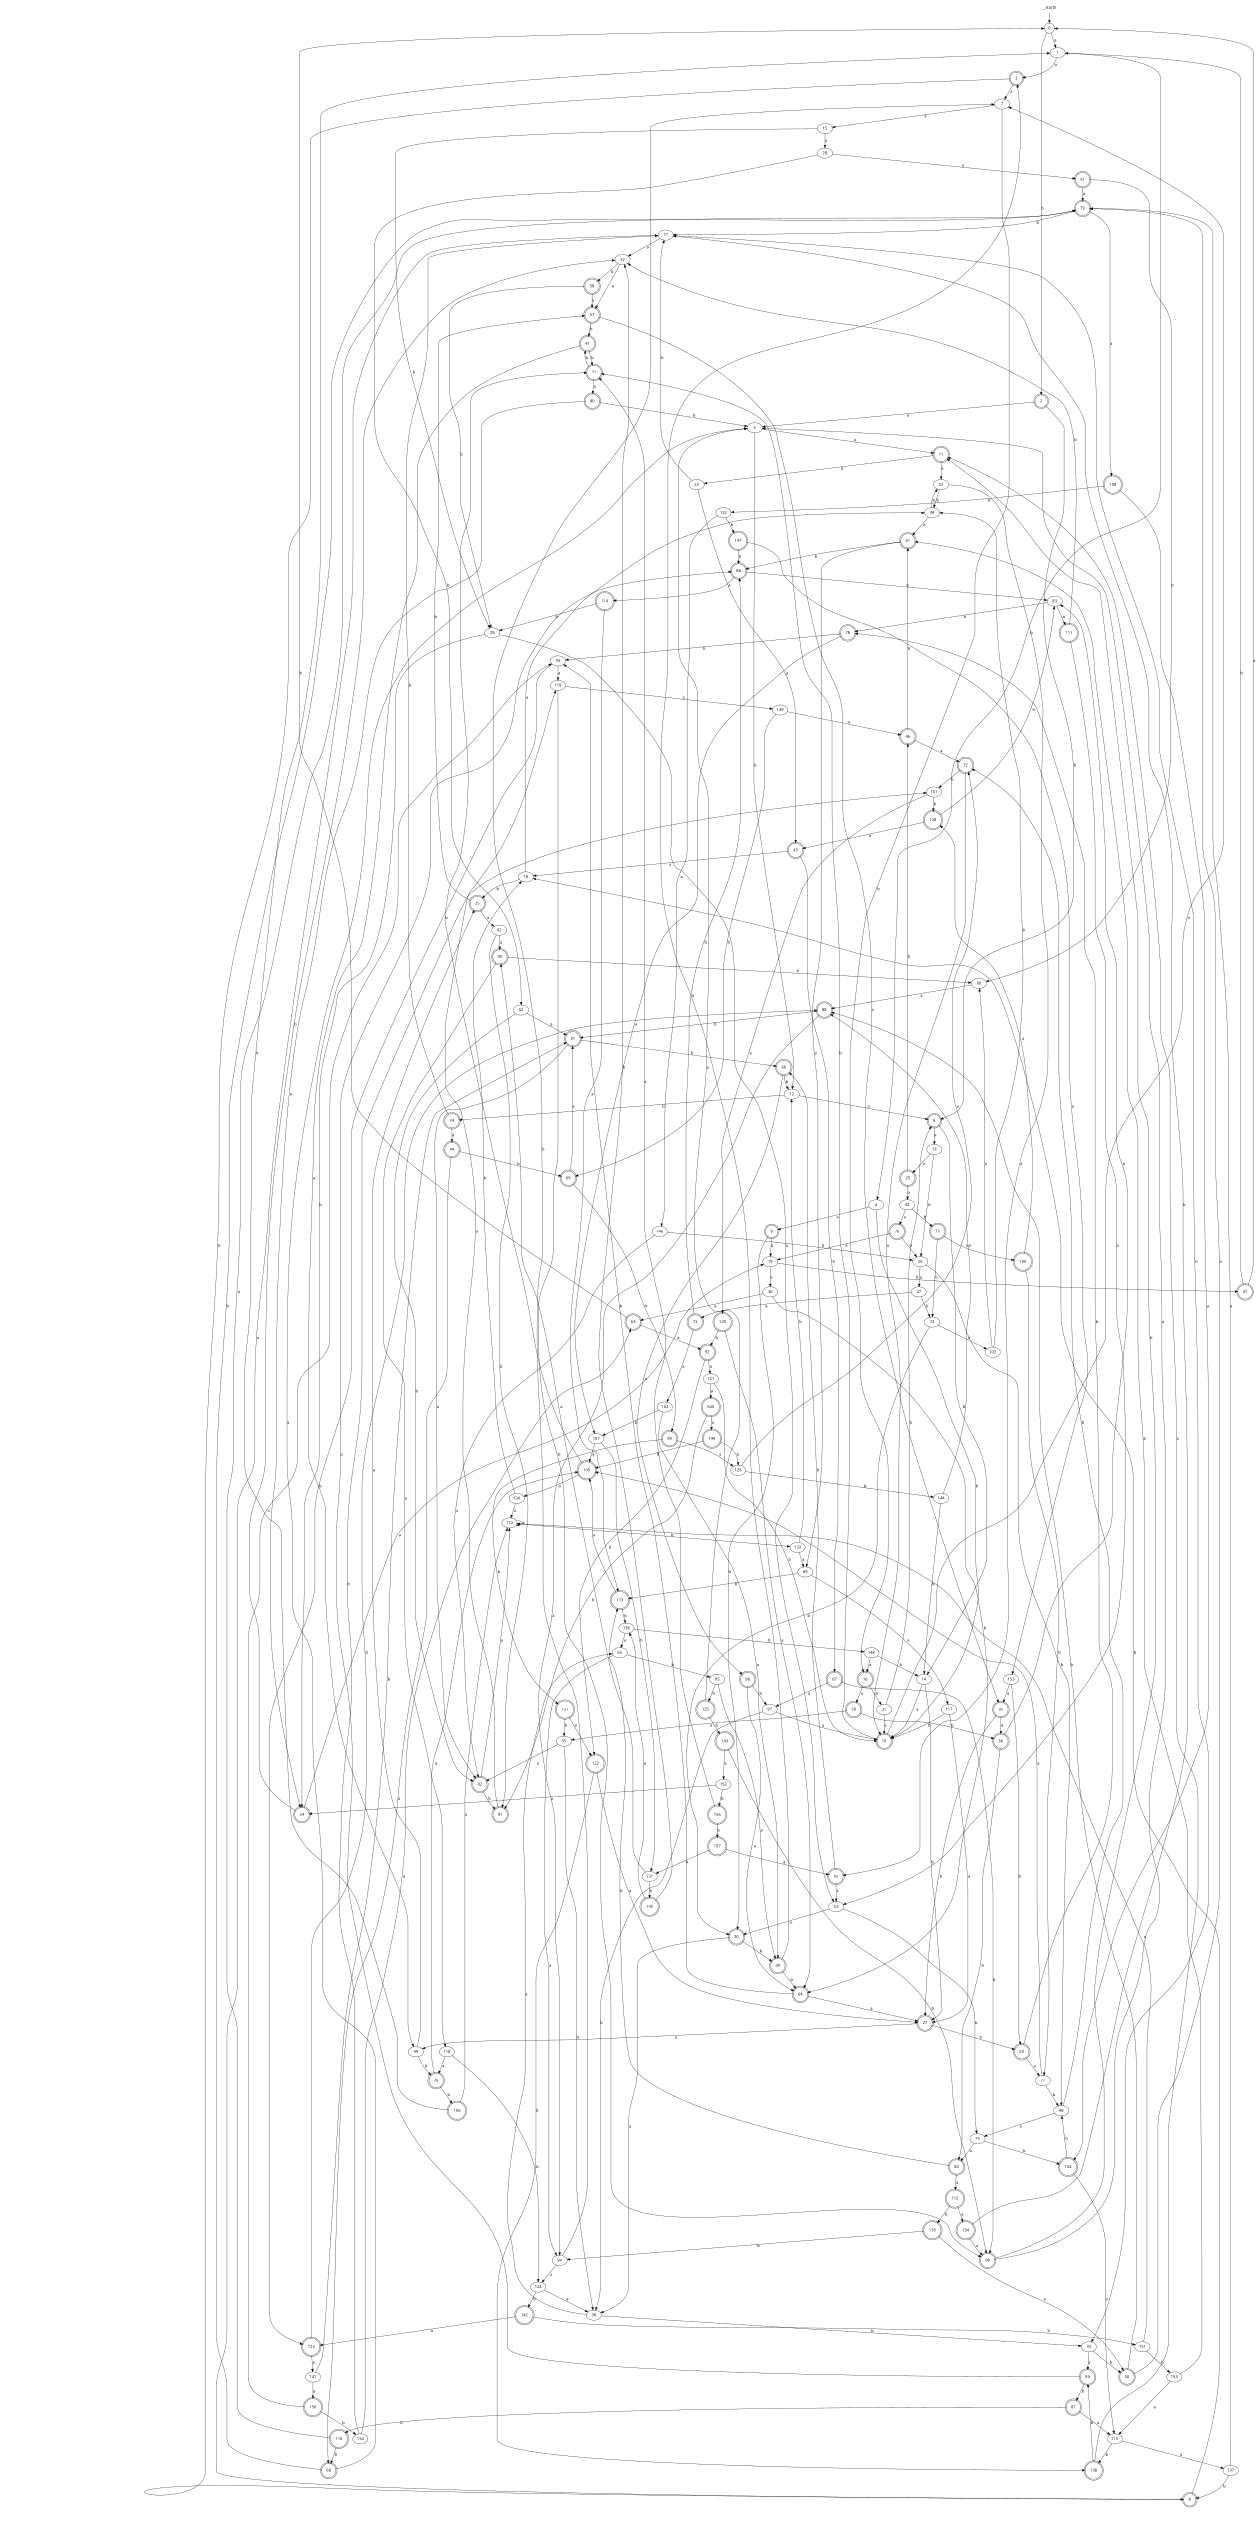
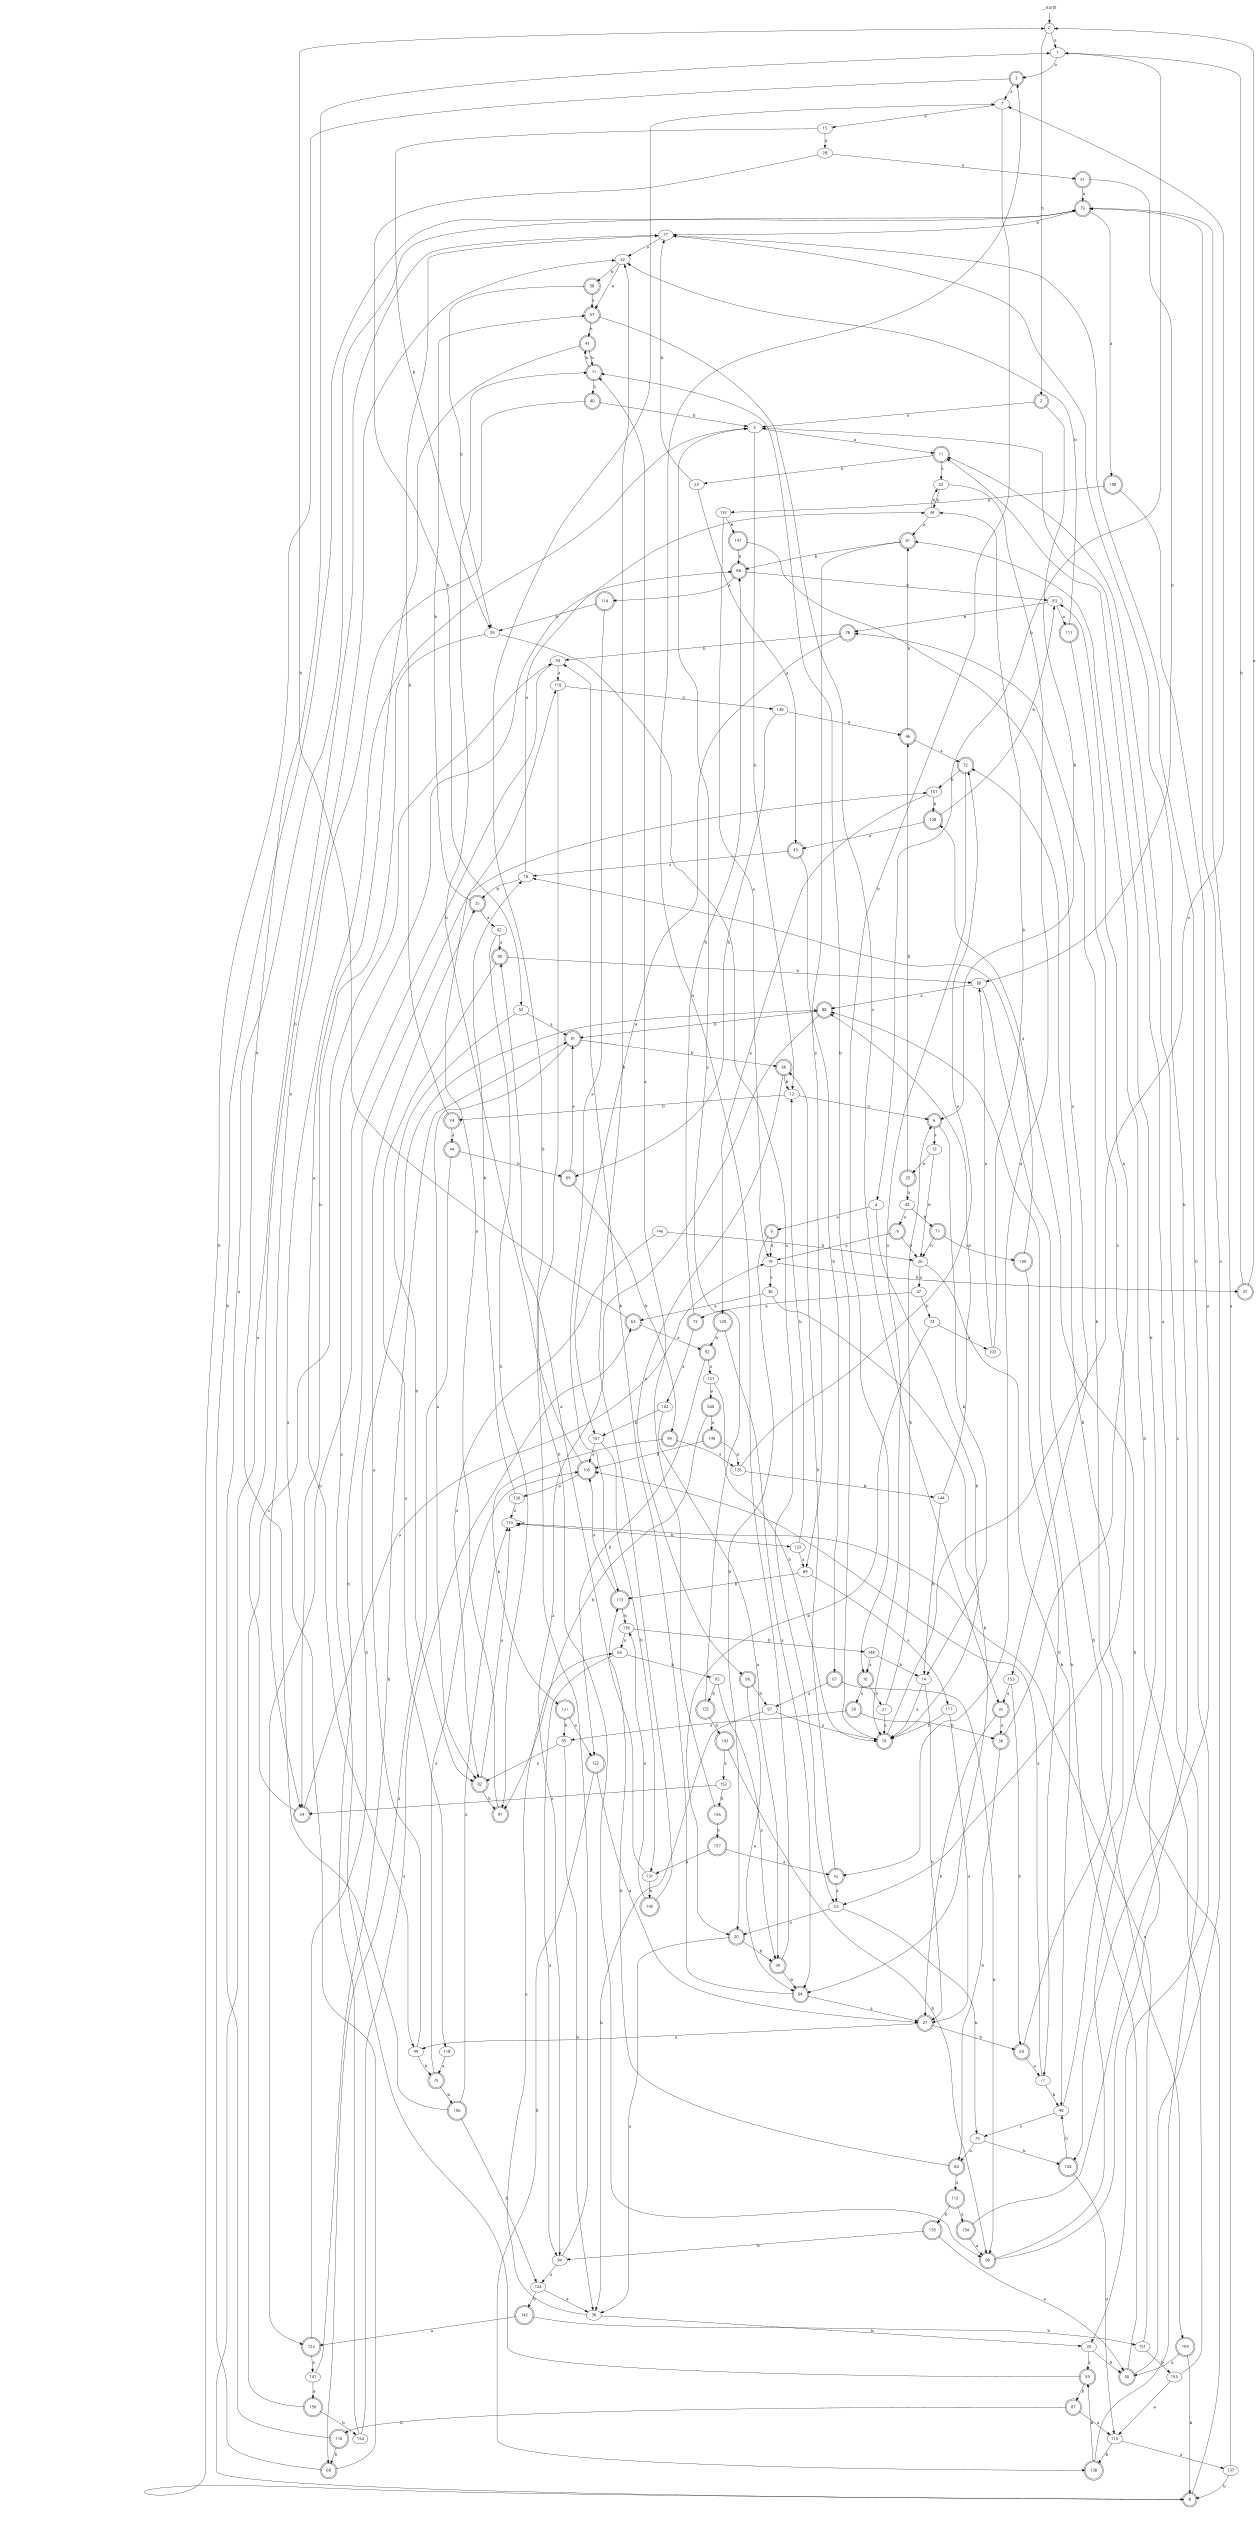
edge "132" -> "146": now "132" -> "19"
edge "71" -> "74": now "71" -> "26"
edge "118" -> "124": now "106" -> "124"
node "109": added
